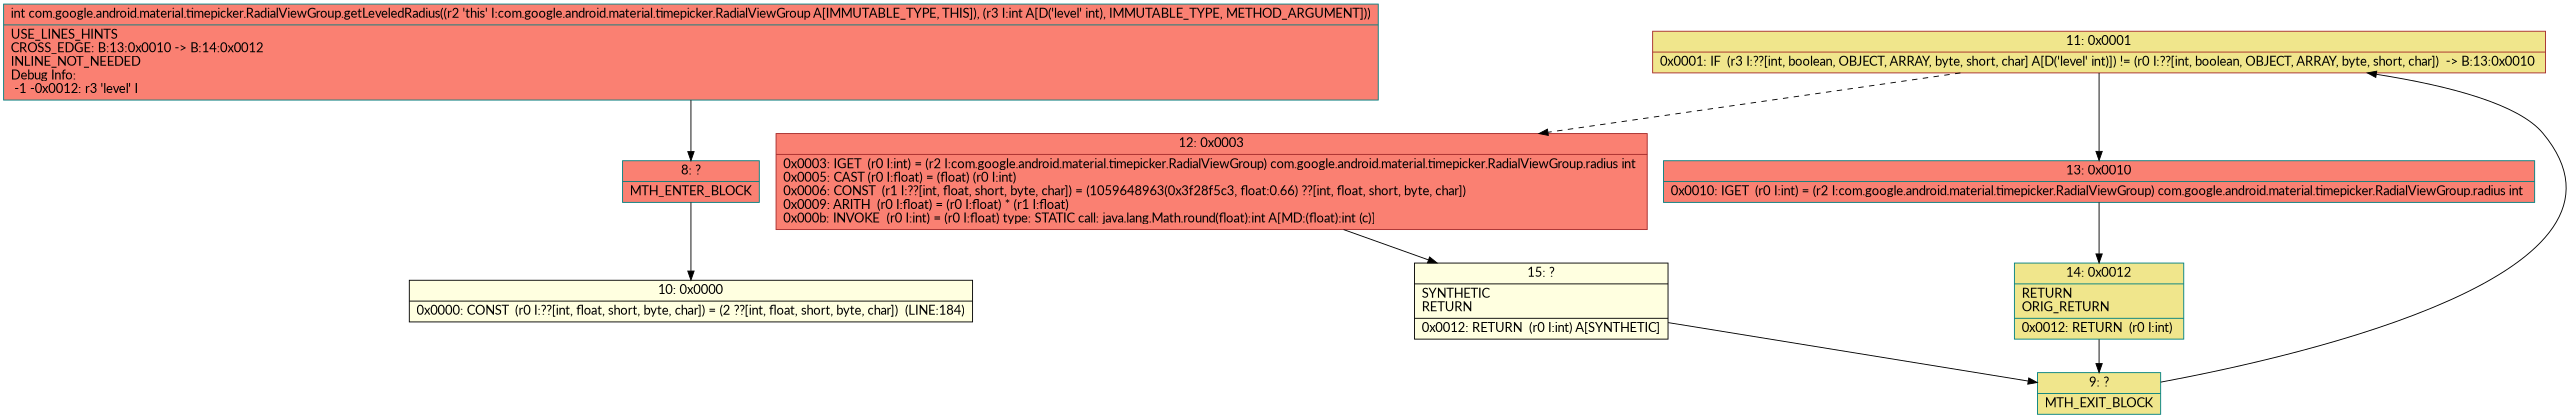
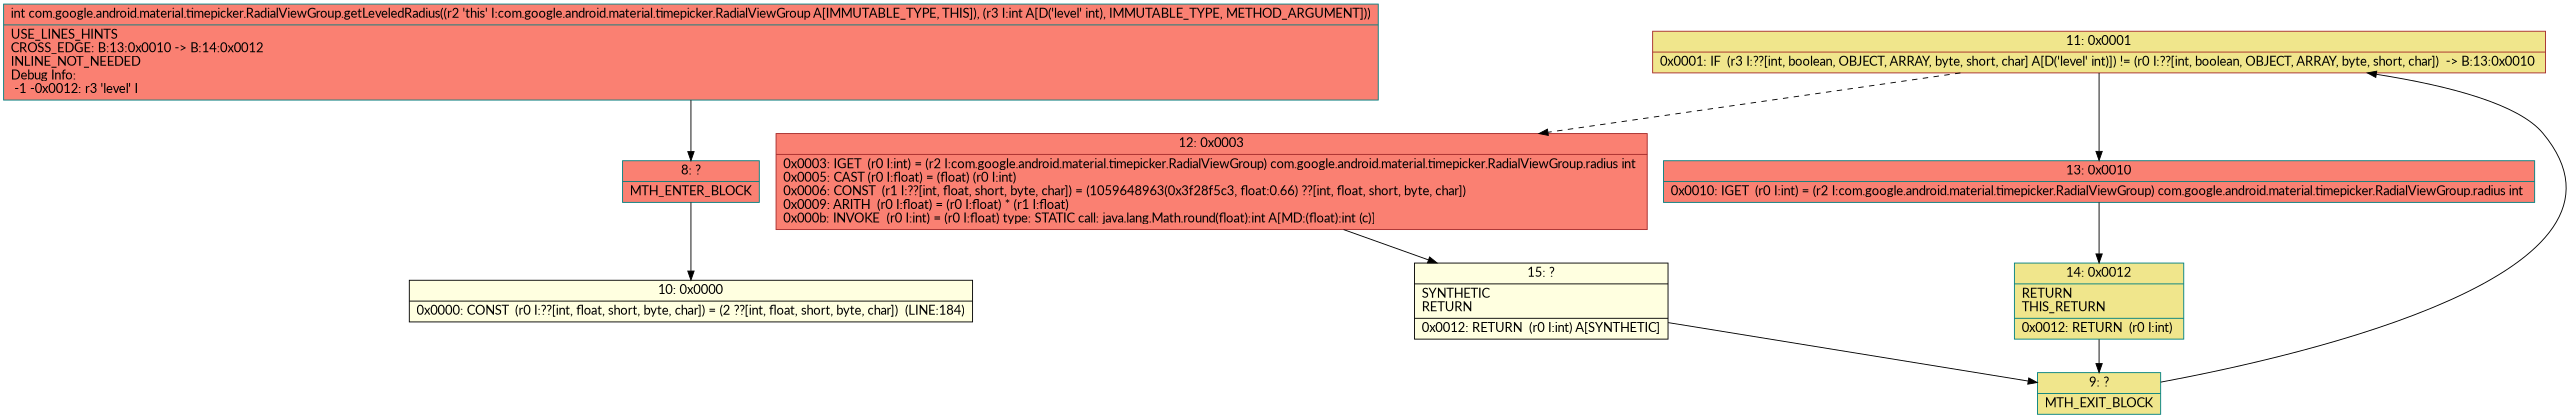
node "14: 0x0012": text "ORIG_RETURN" -> "THIS_RETURN"
